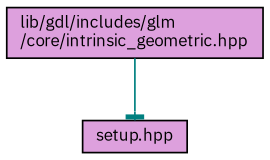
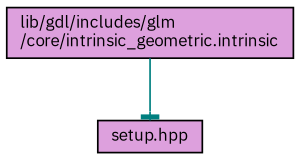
node "lib/gdl/includes/glm /core/intrinsic_geometric.hpp": label "lib/gdl/includes/glm /core/intrinsic_geometric.hpp" -> "lib/gdl/includes/glm /core/intrinsic_geometric.intrinsic"
